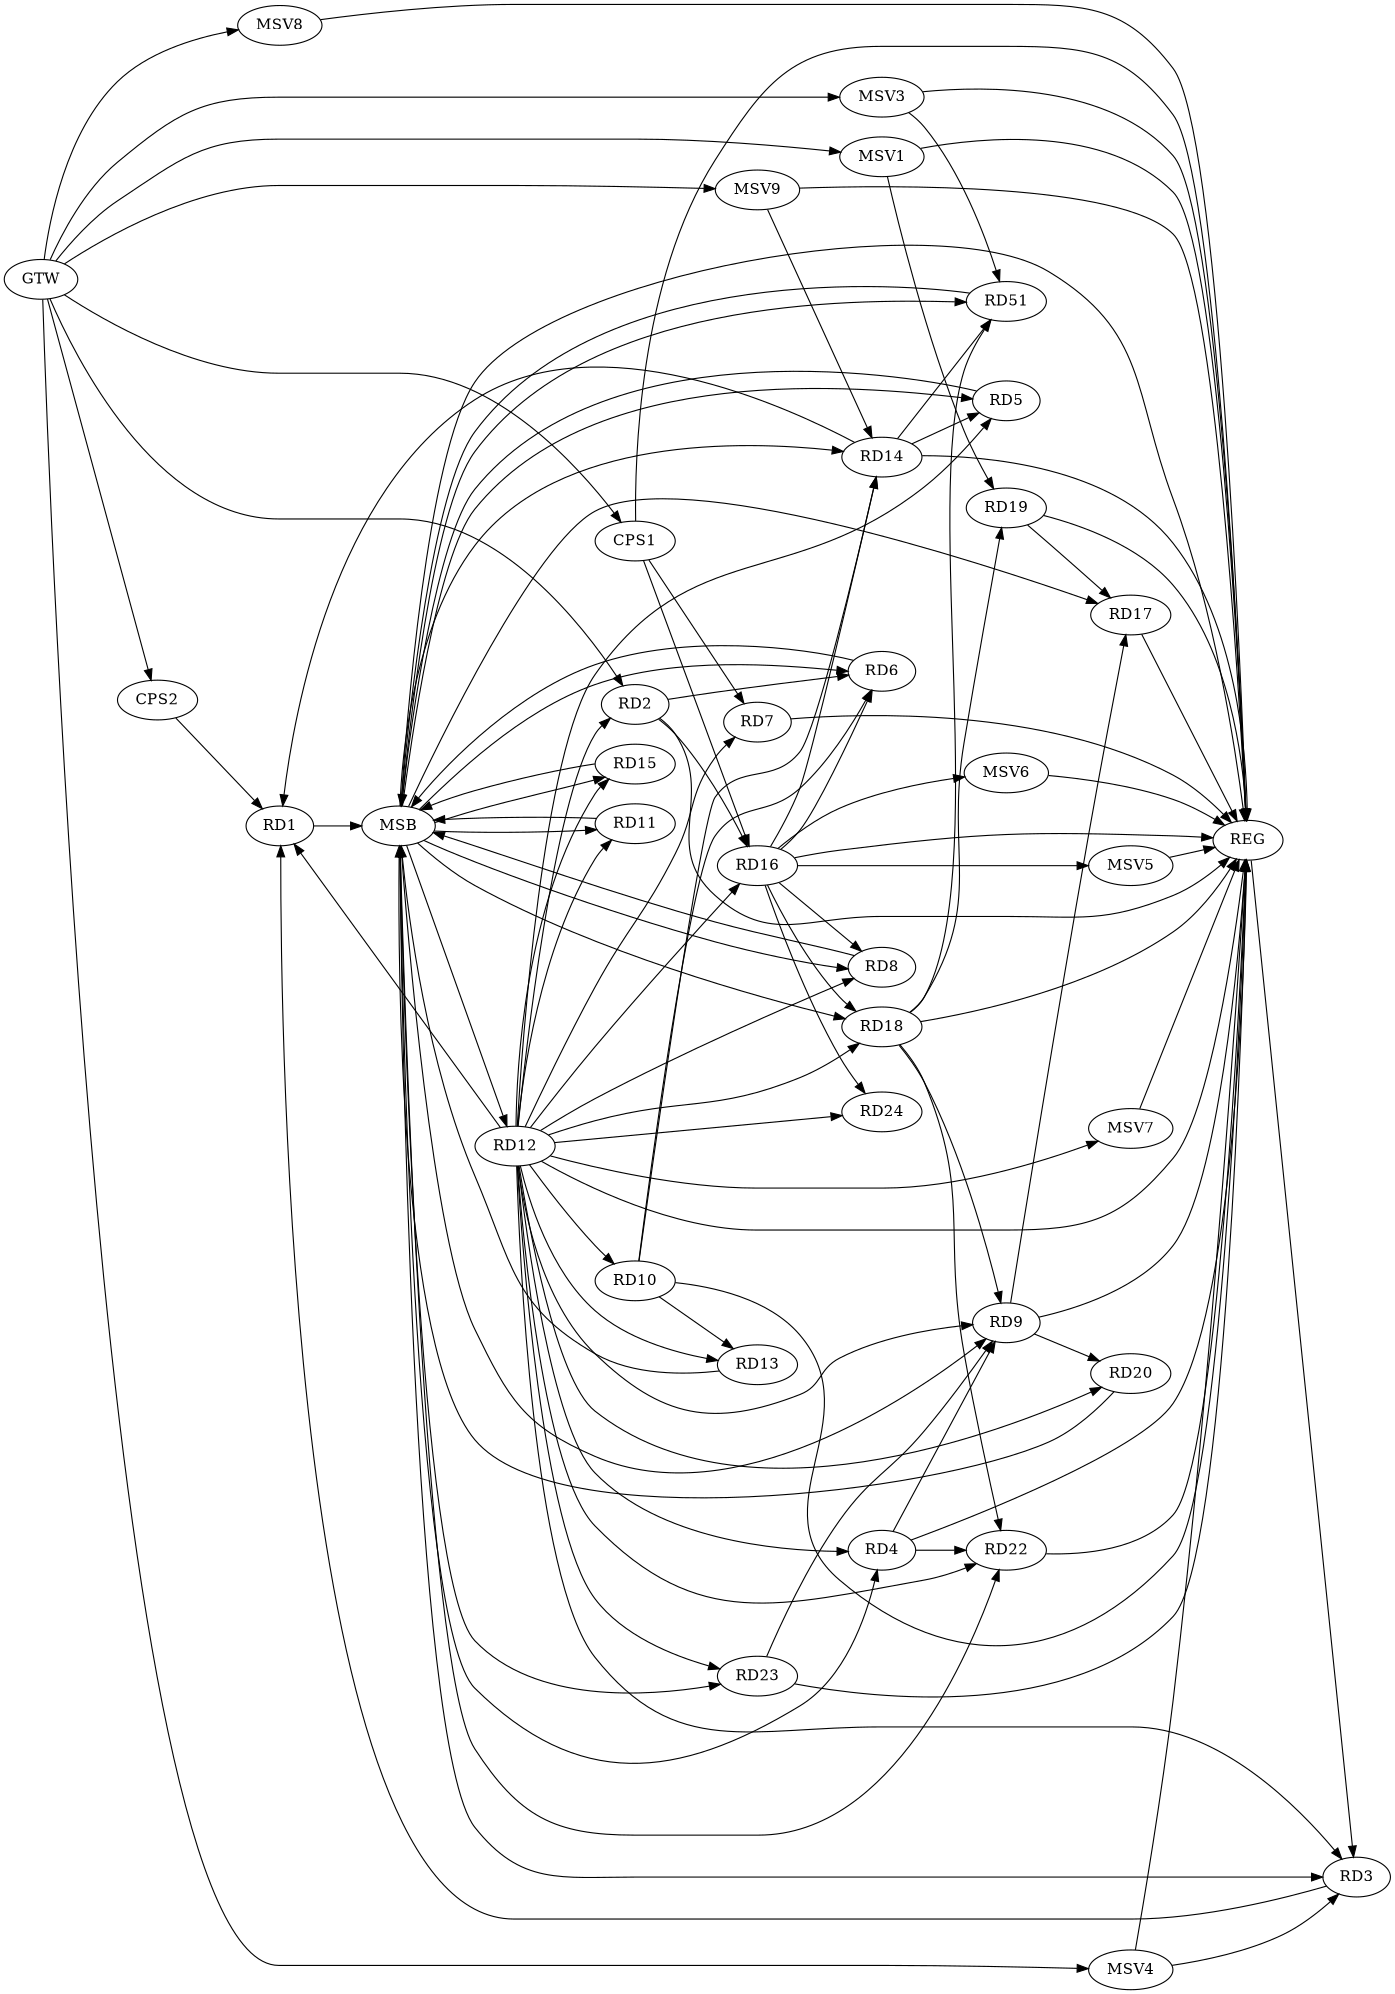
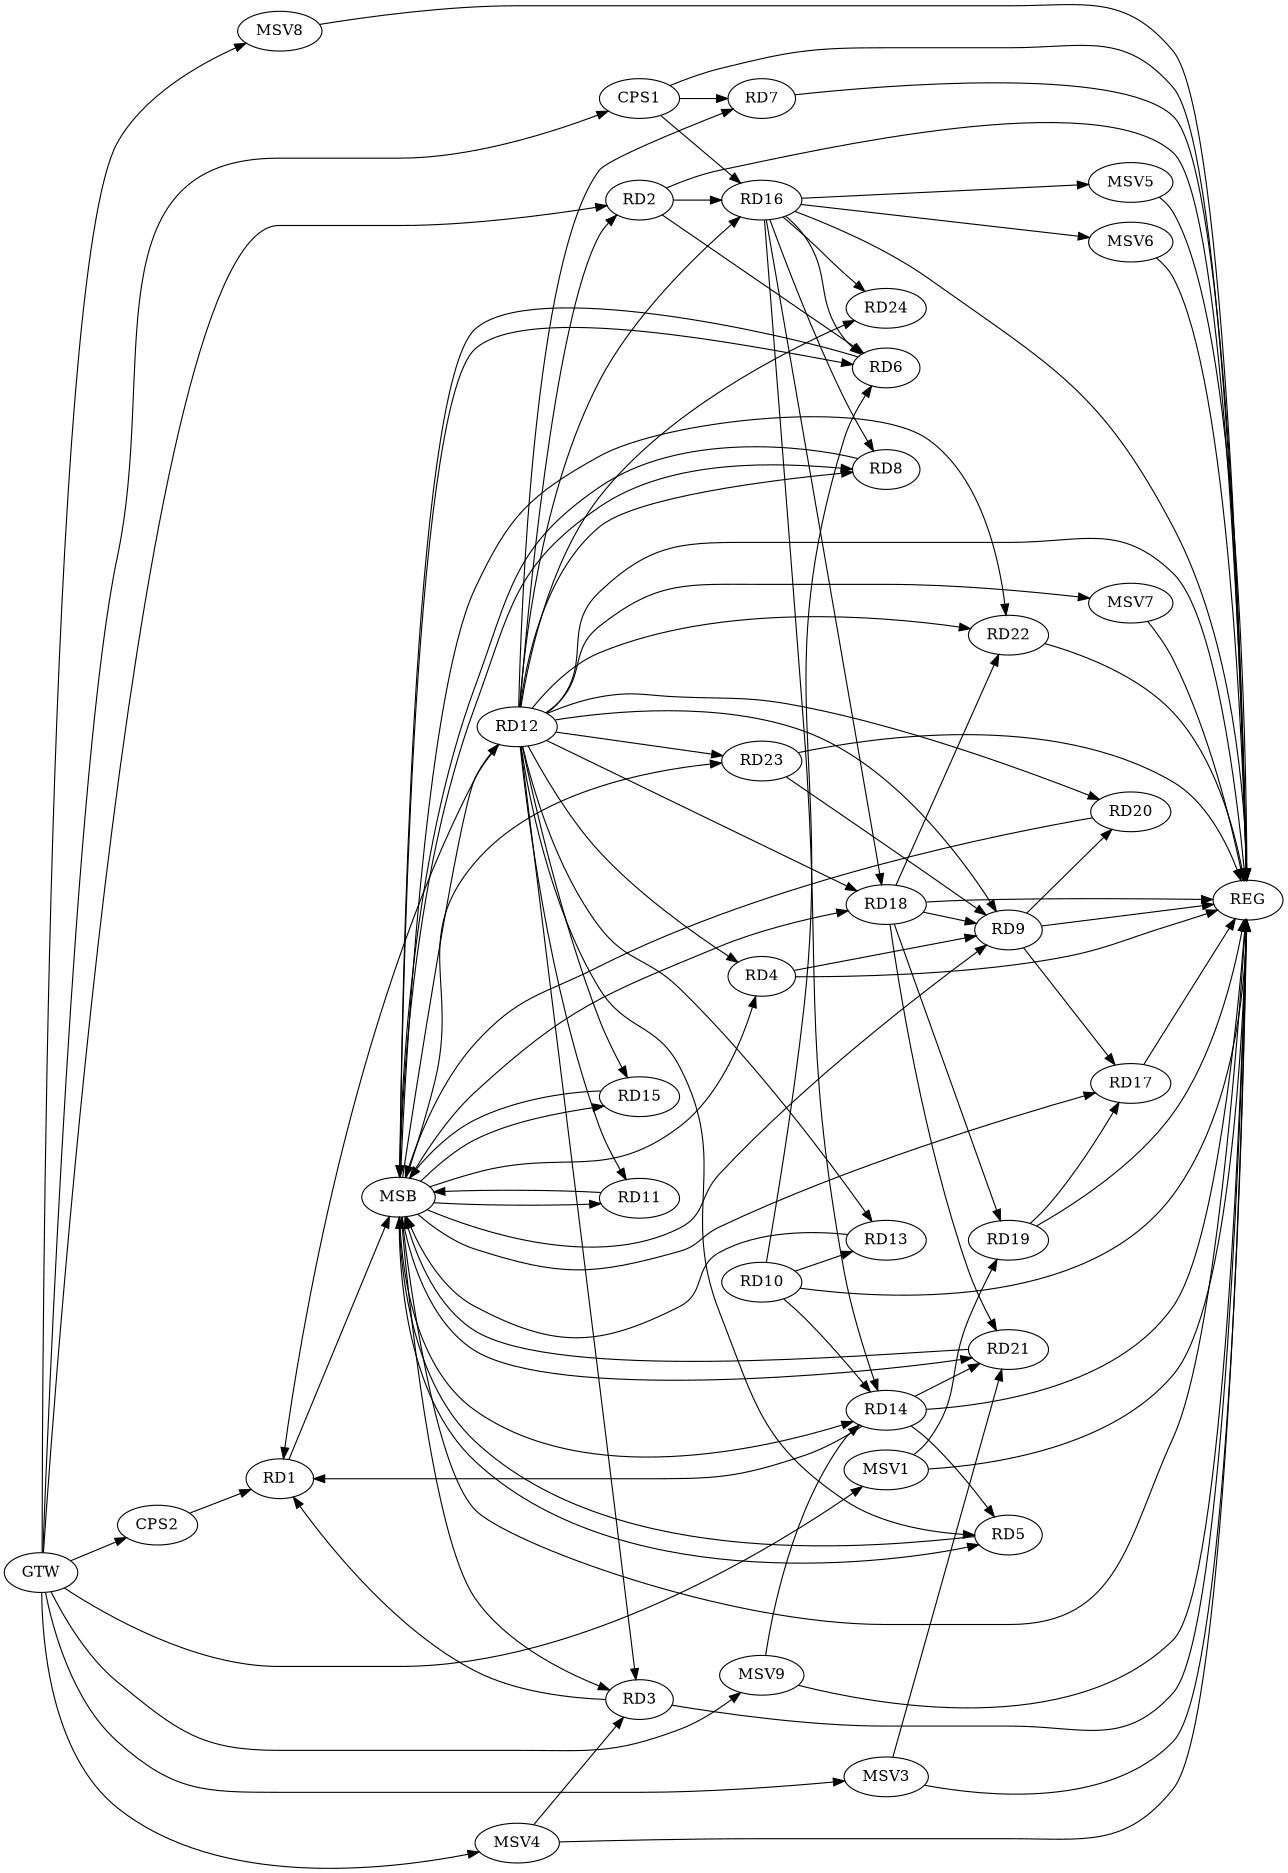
node "RD51": label "RD51" -> "RD21"
edge "RD12" -> "RD10": removed
edge "REG" -> "RD3": reversed
edge "RD4" -> "RD22": removed
